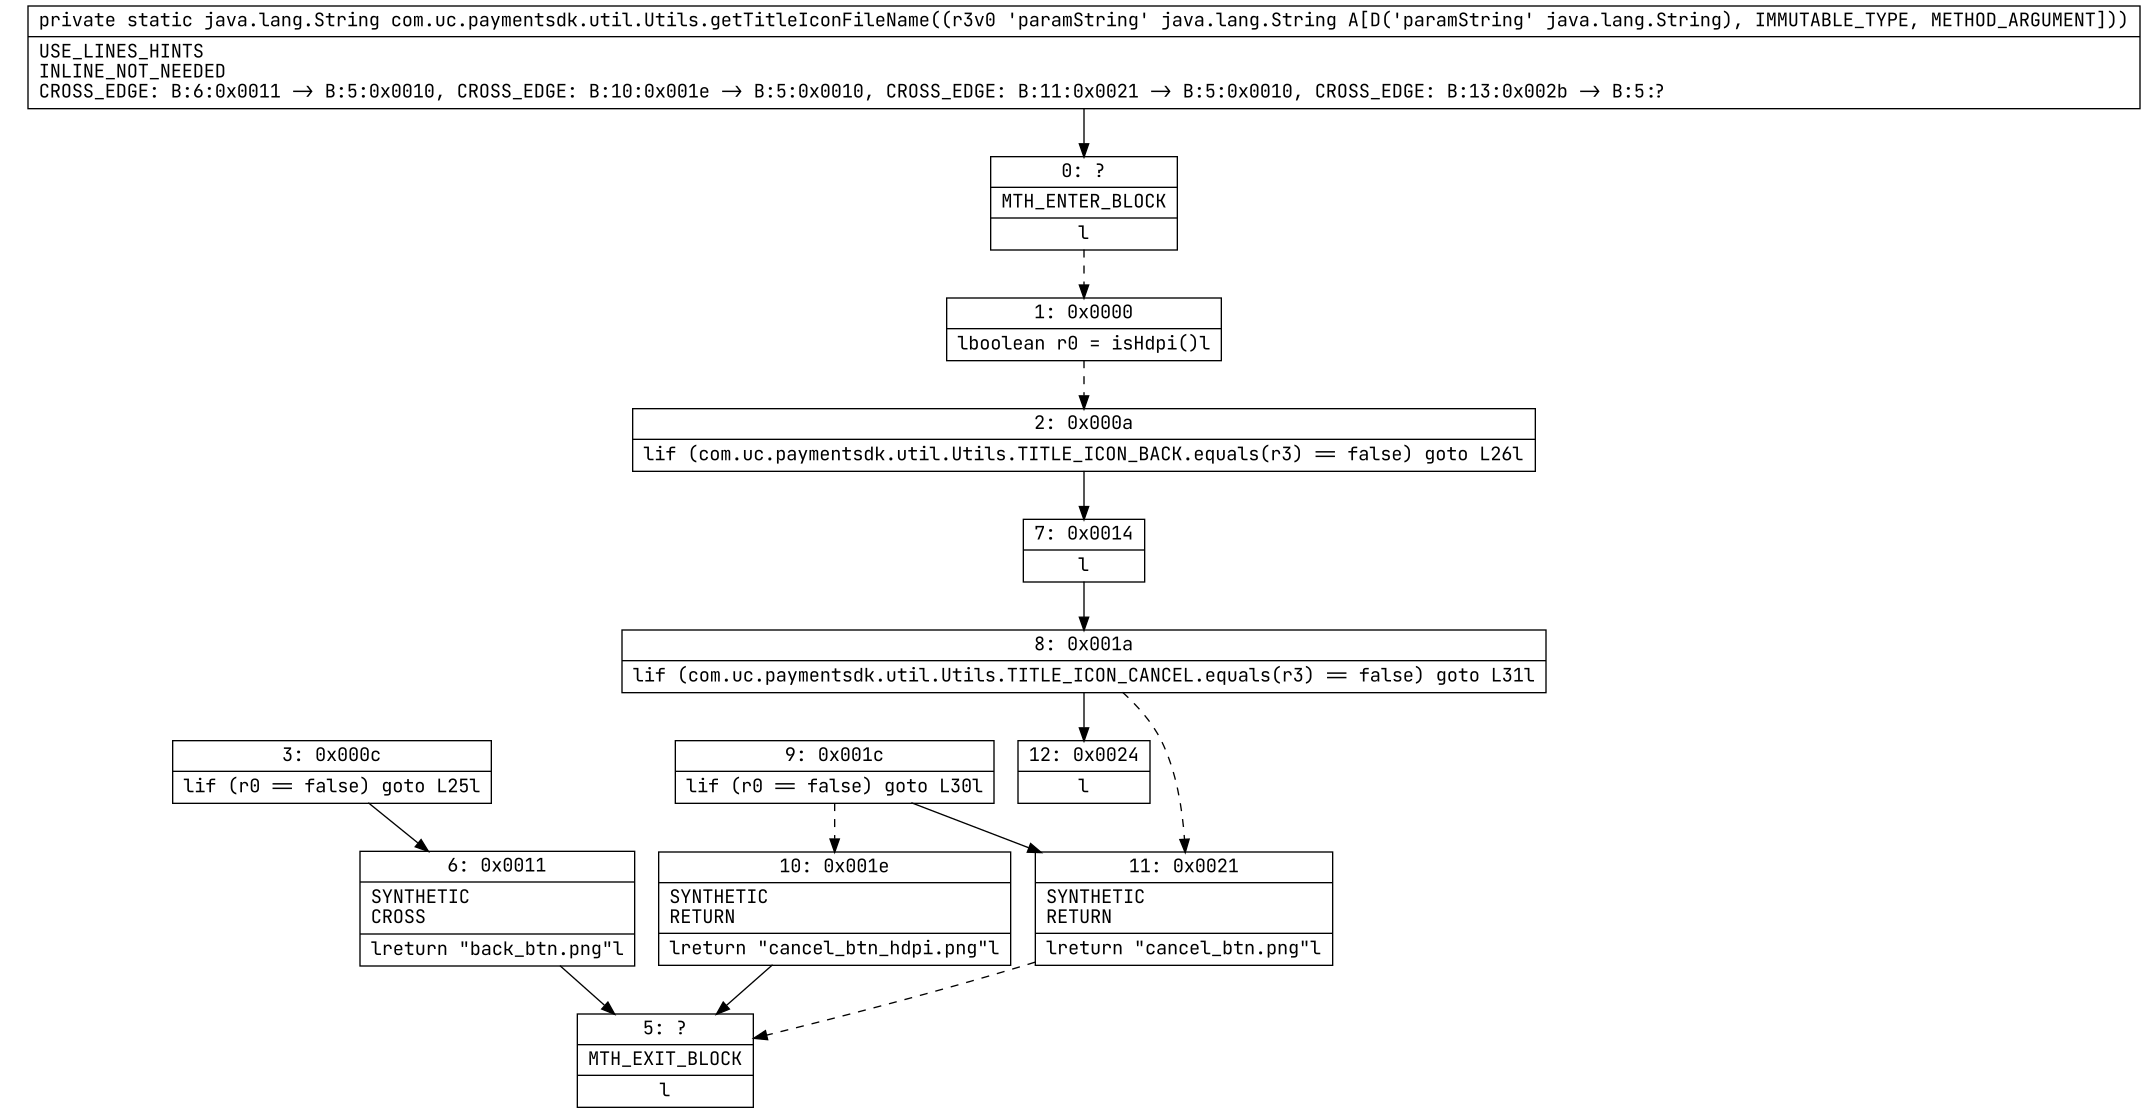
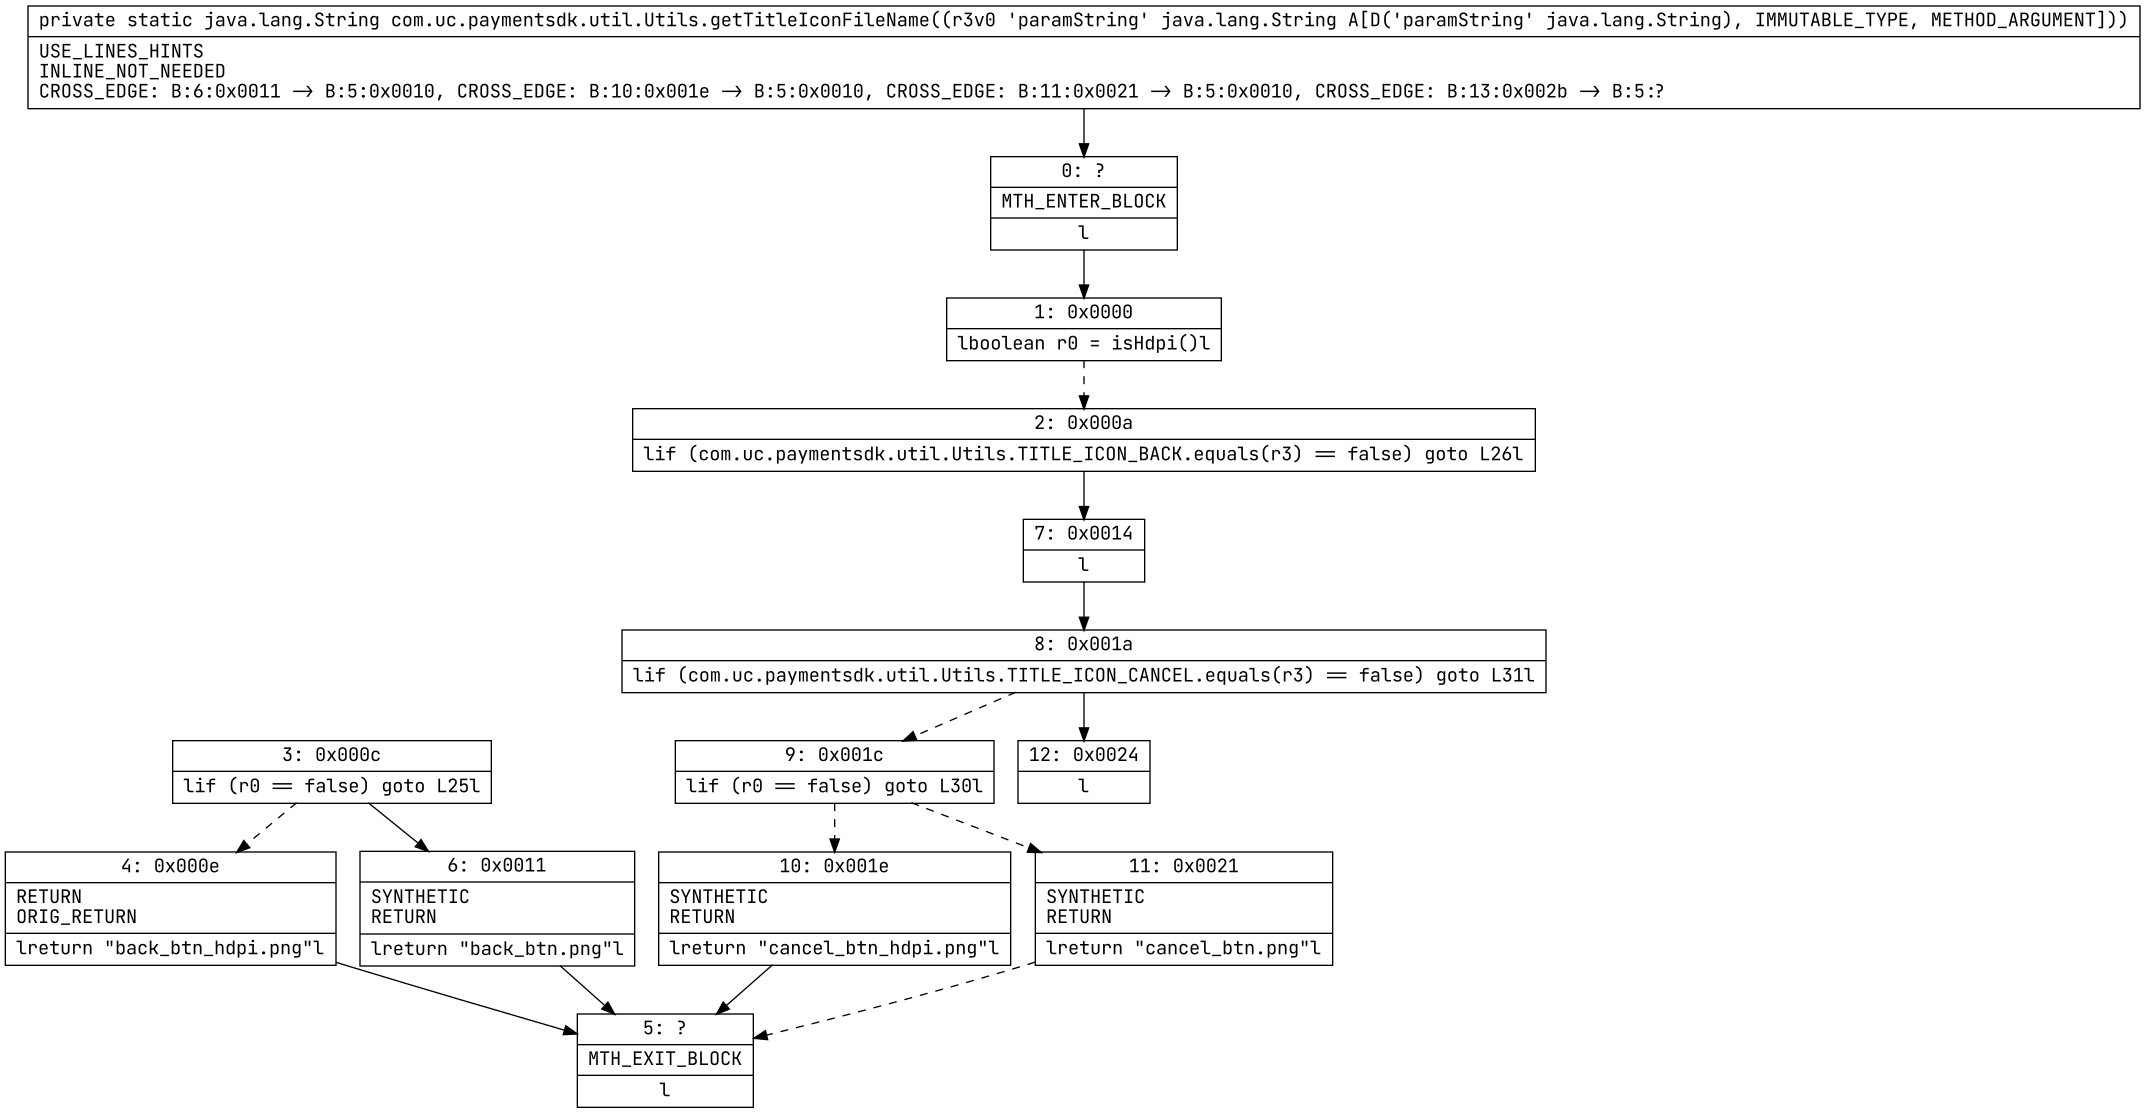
edge "0: ?" -> "1: 0x0000": style dashed -> solid
edge "8: 0x001a" -> "11: 0x0021": now "8: 0x001a" -> "9: 0x001c"
edge "9: 0x001c" -> "11: 0x0021": style solid -> dashed
node "4: 0x000e": added
node "6: 0x0011": text "CROSS" -> "RETURN"
